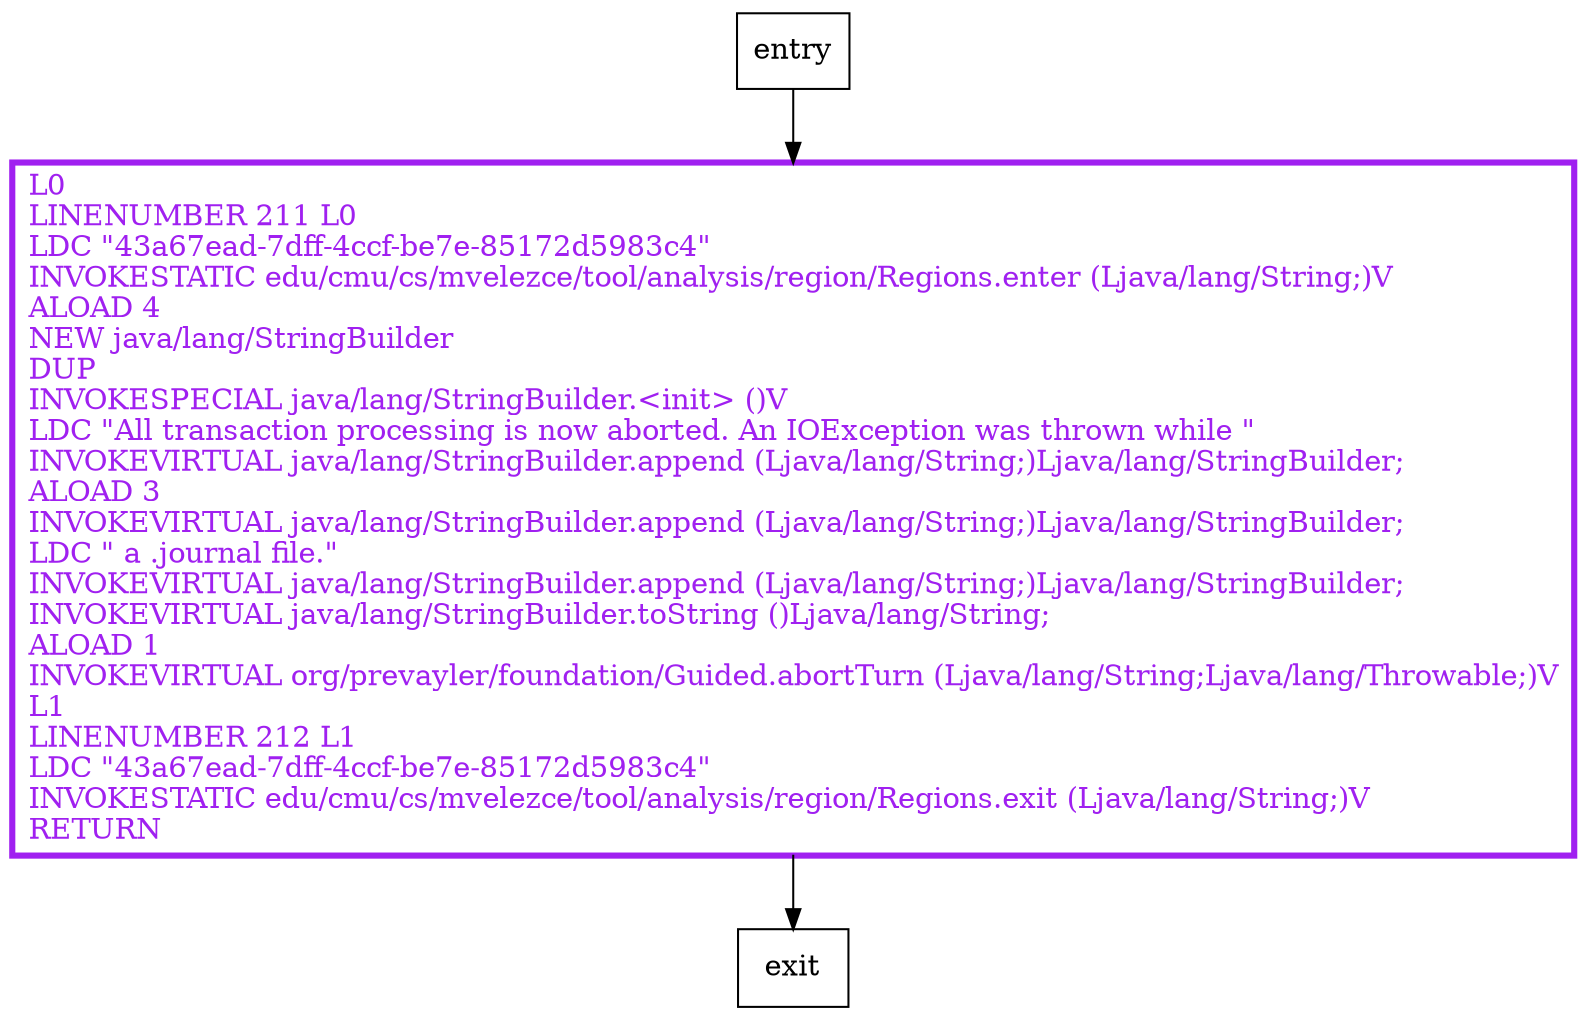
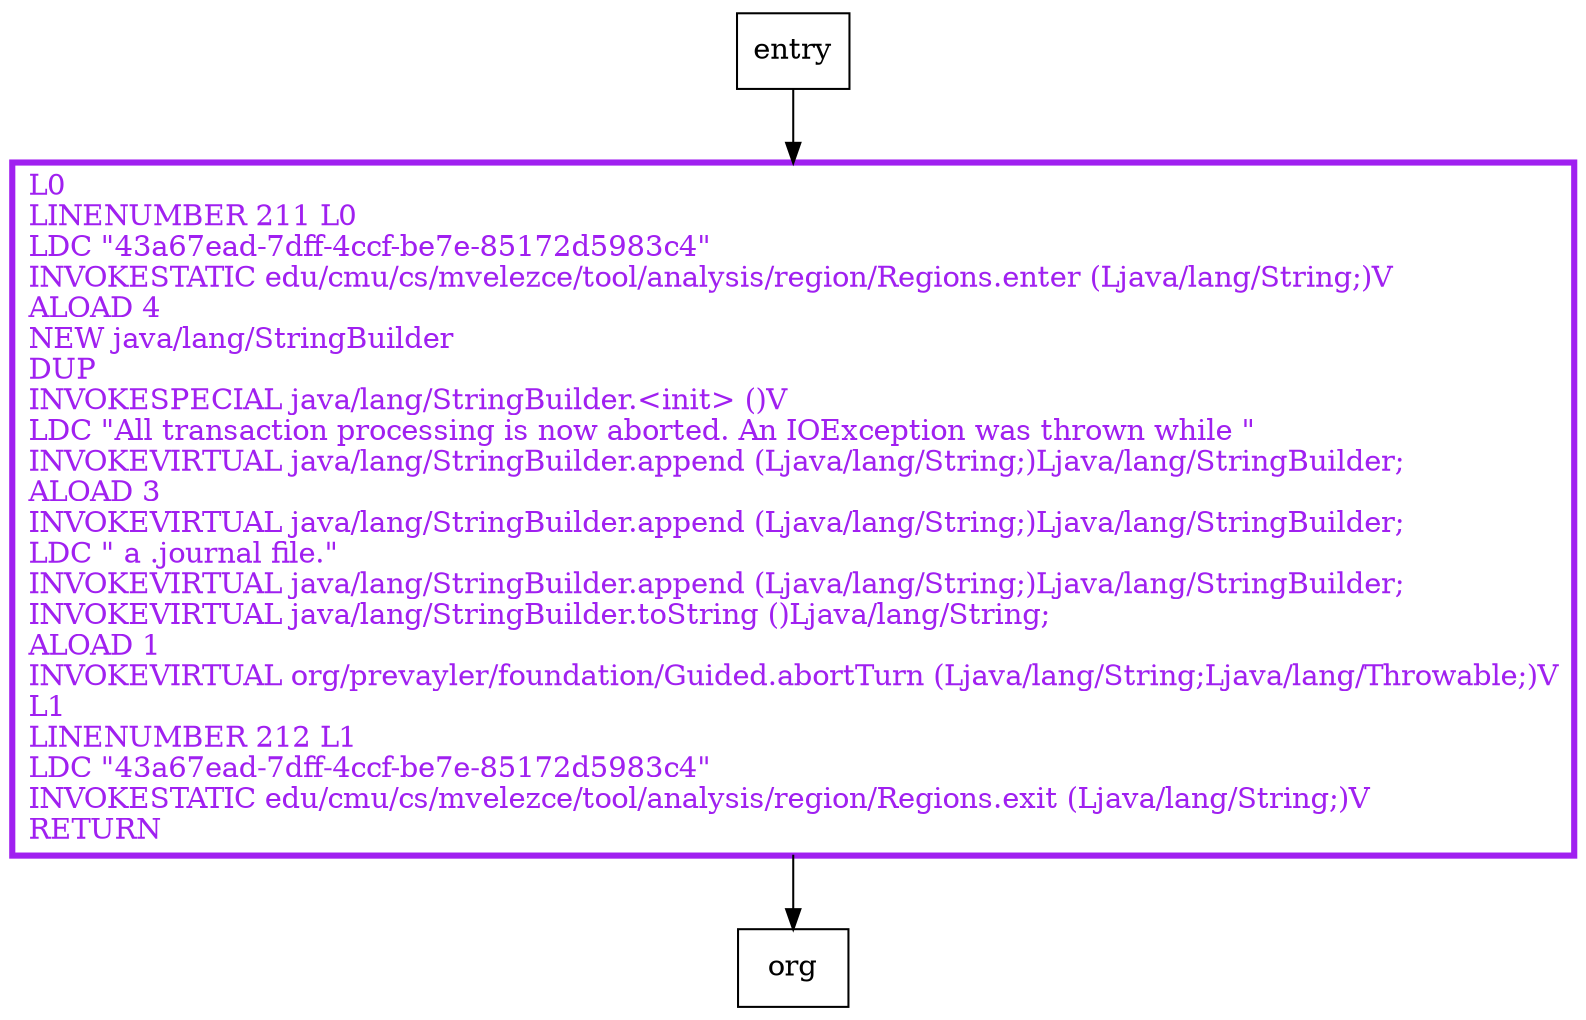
node "exit": label "exit" -> "org"
